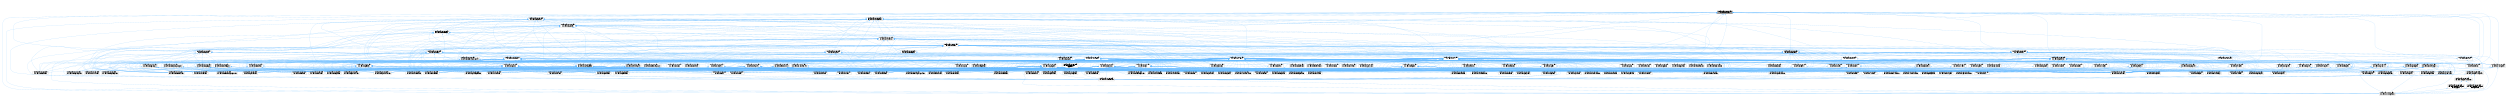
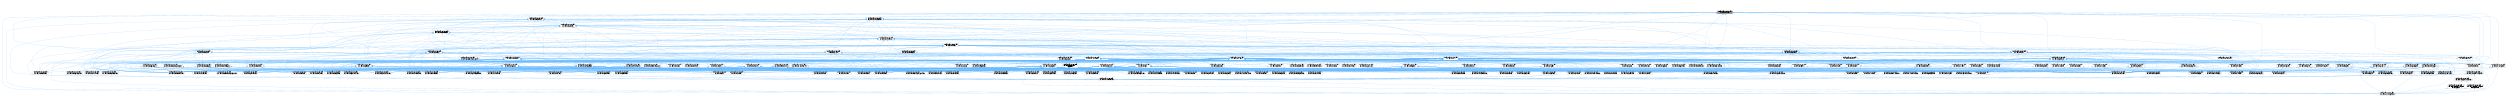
node "/home/runner/work/doxygen /doxygen/src/layout.h": label "/home/runner/work/doxygen /doxygen/src/layout.h" -> "/home/runner/work/doxygen /pycode/src/layout.h"
